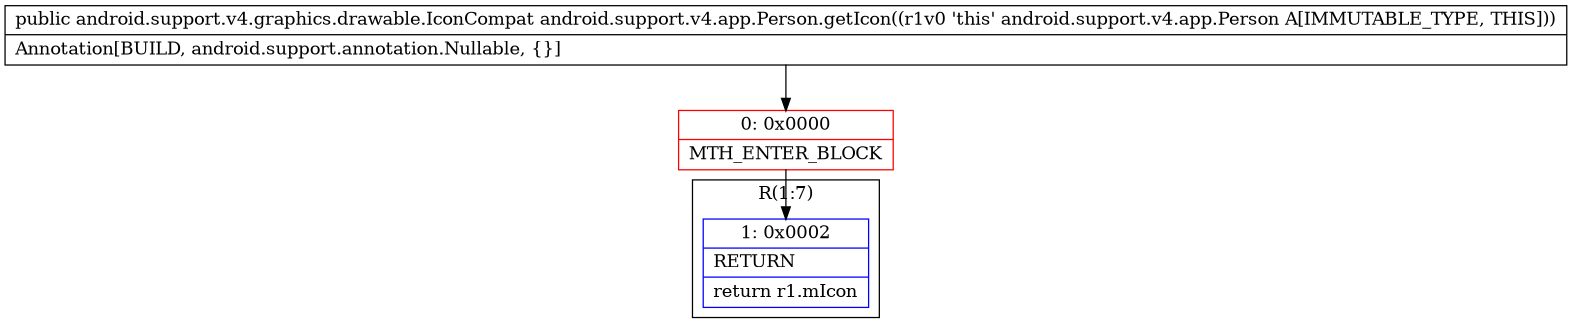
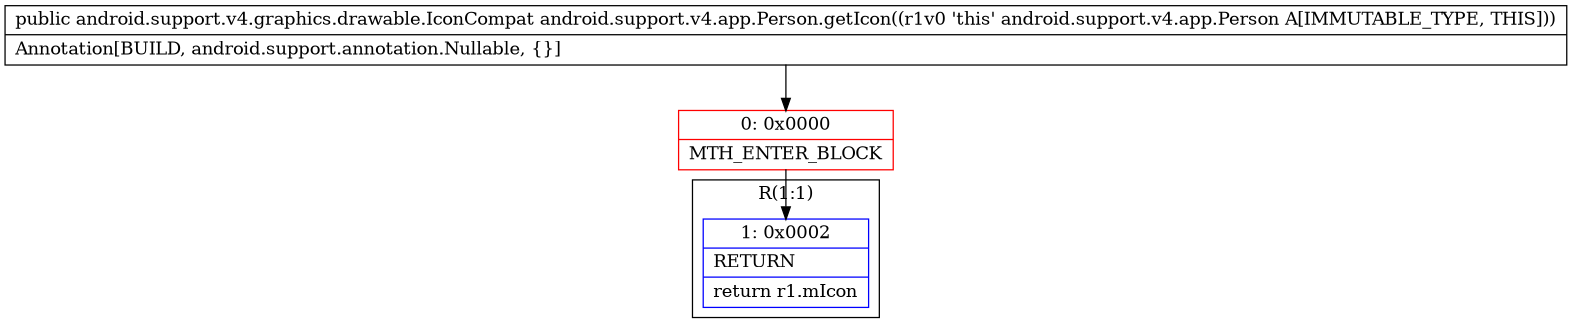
cluster "R(1:7)": label "R(1:7)" -> "R(1:1)"
